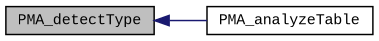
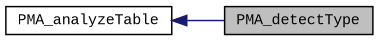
edge "PMA_analyzeTable" -> "PMA_detectType": reversed
